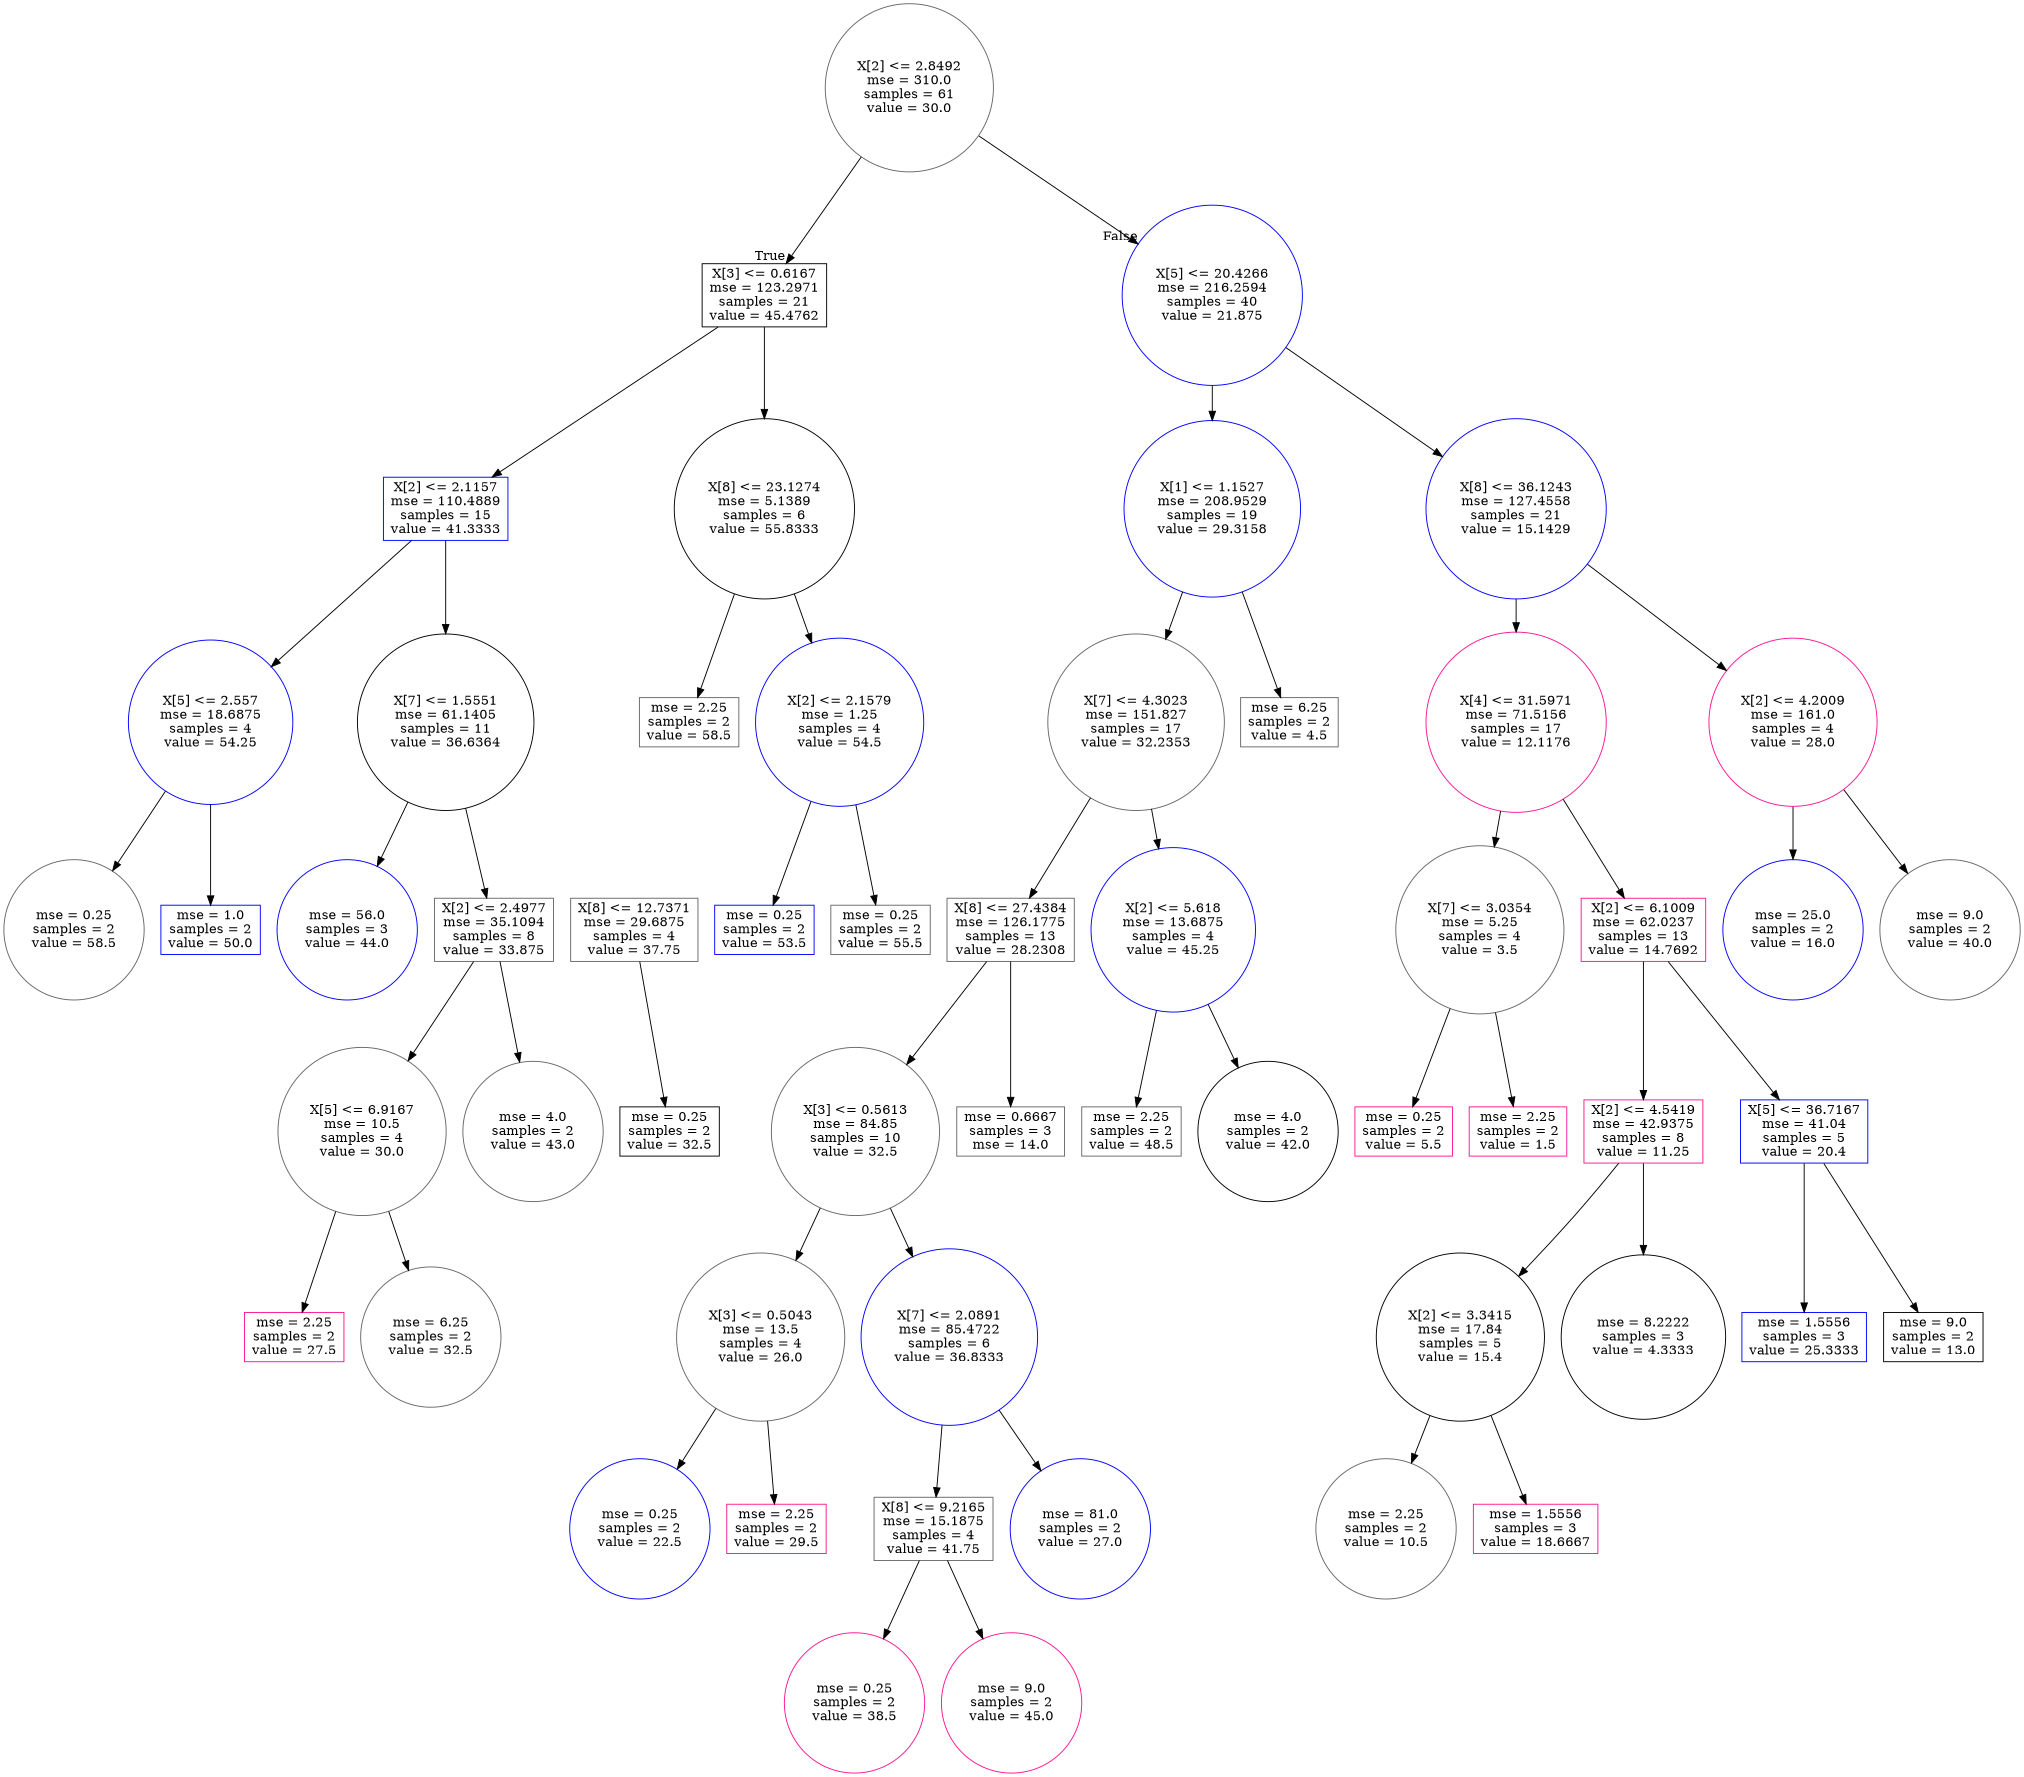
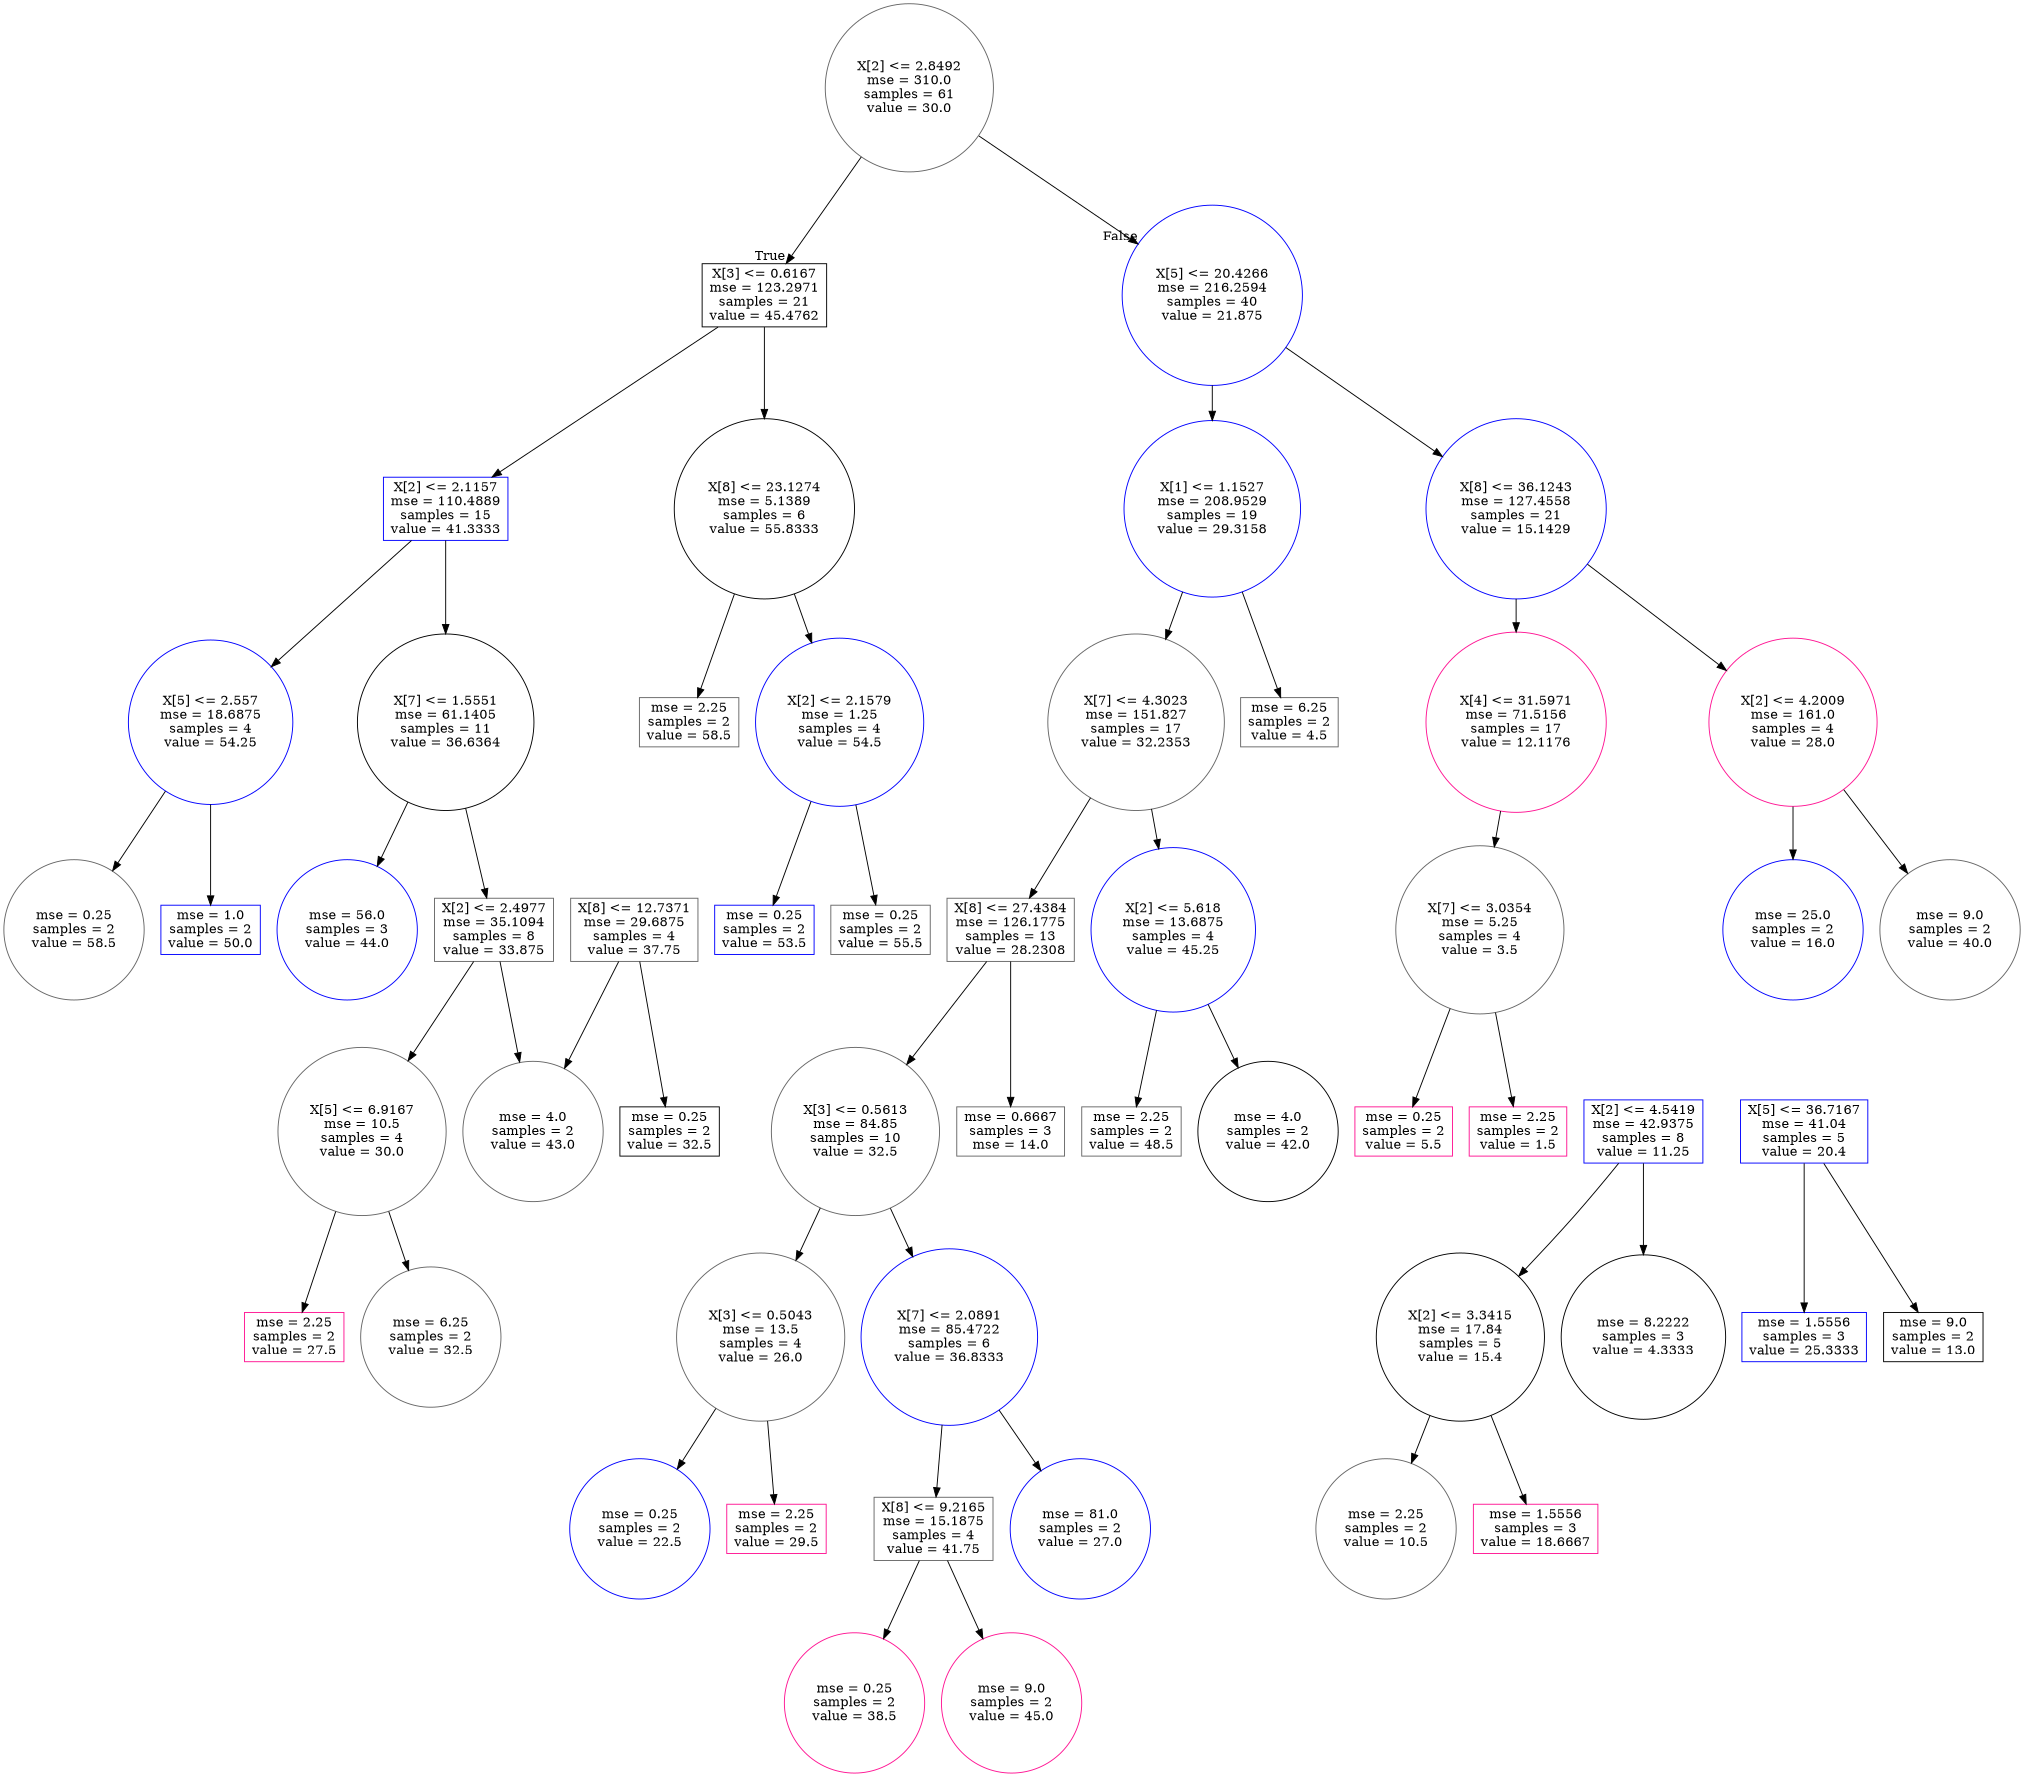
node "X[2] <= 6.1009 mse = 62.0237 samples = 13 value = 14.7692": removed
edge "X[8] <= 12.7371 mse = 29.6875 samples = 4 value = 37.75" -> "mse = 4.0 samples = 2 value = 43.0": added
node "X[2] <= 4.5419 mse = 42.9375 samples = 8 value = 11.25": color deeppink -> blue
